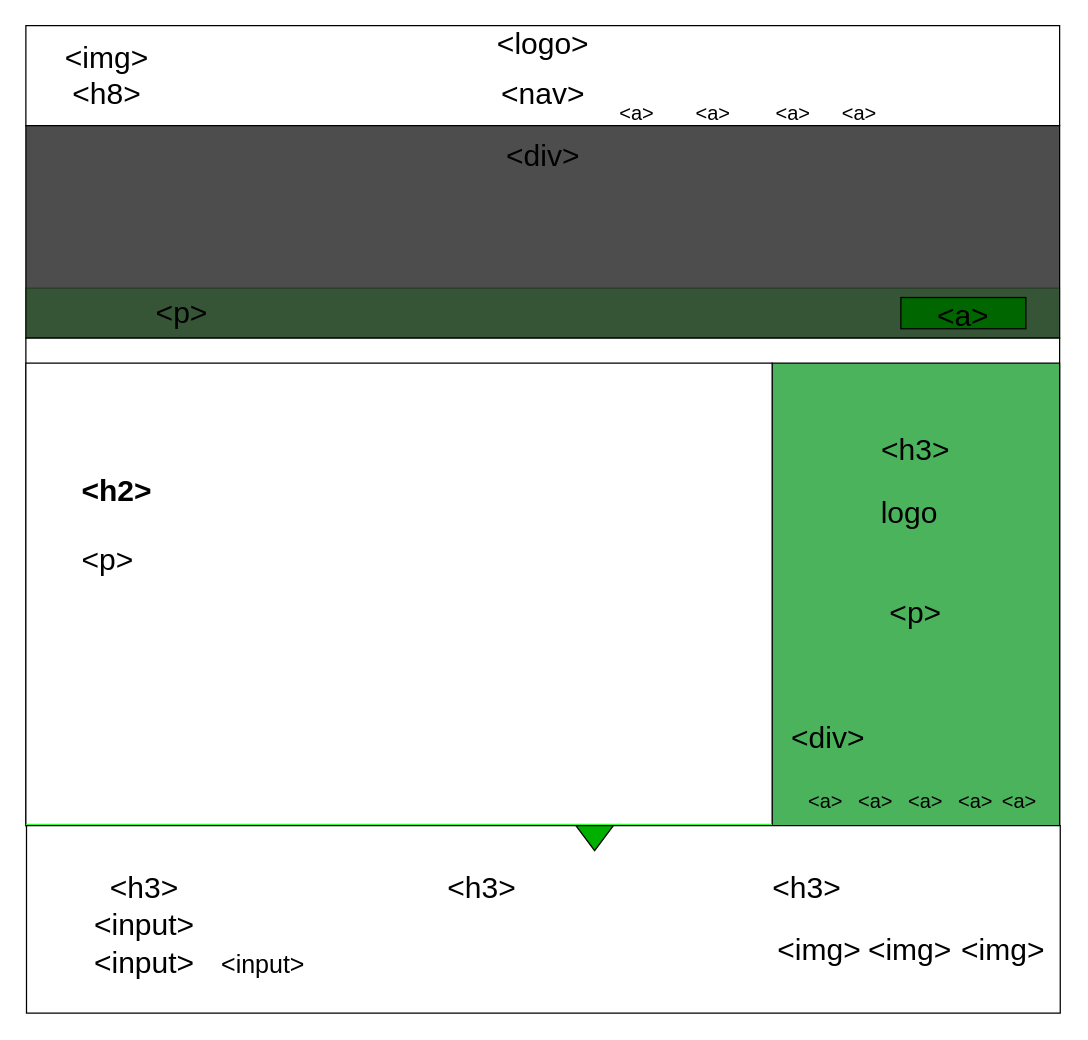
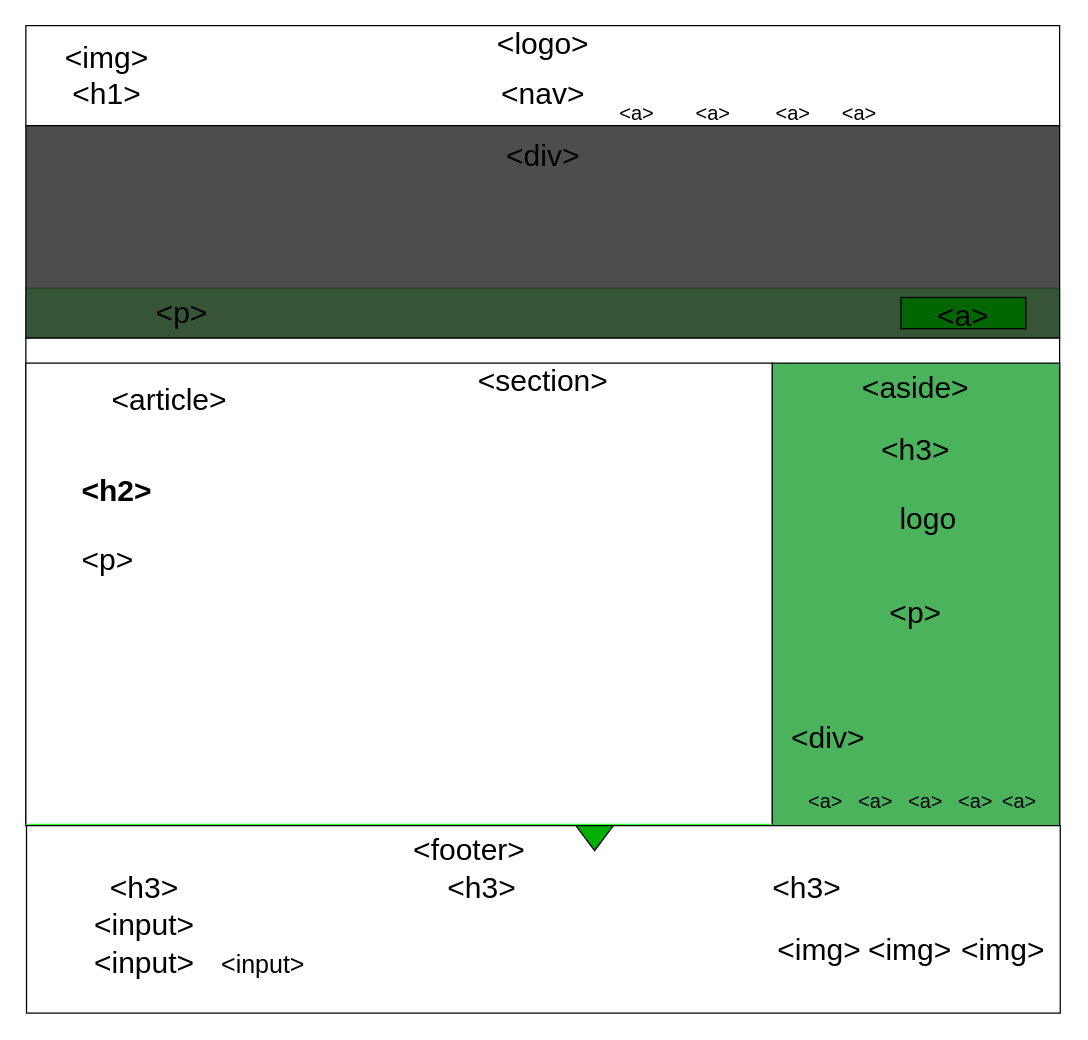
node "<img> <h8>": label "<img> <h8>" -> "<img> <h1>"
node "<section>": added
node "<aside>": added
node "<article>": added
node "logo": moved (909, 513) -> (928, 519)
node "<footer>": added
